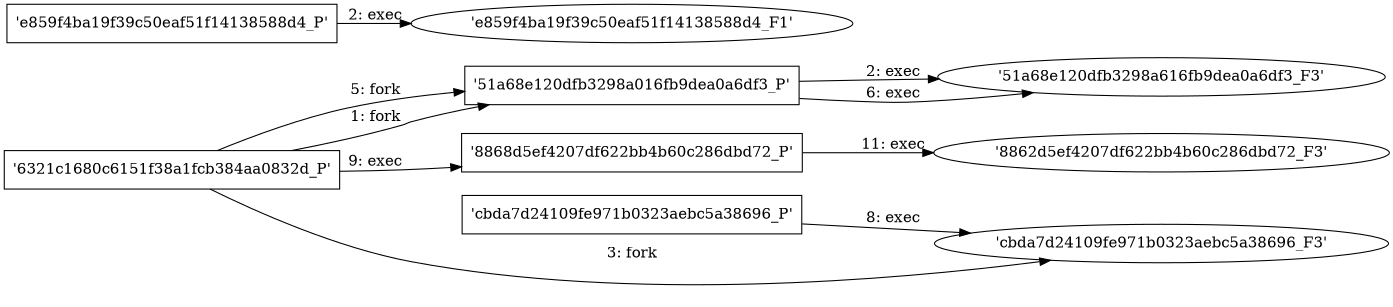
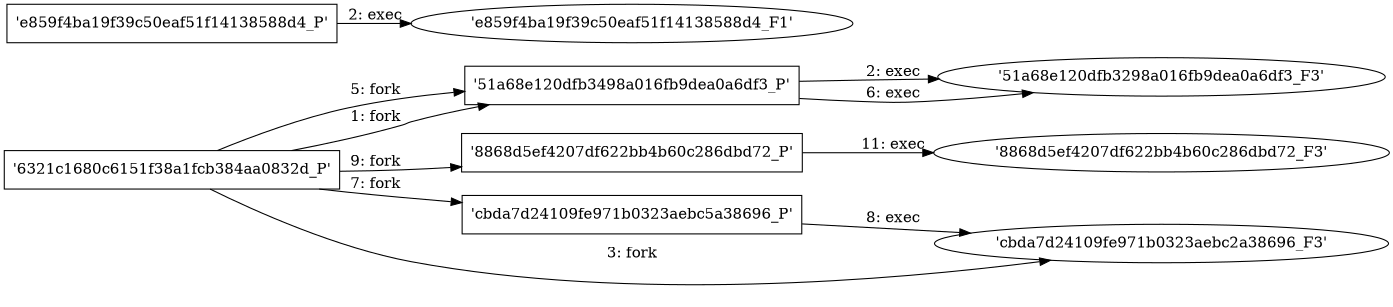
node "'51a68e120dfb3298a616fb9dea0a6df3_F3'": label "'51a68e120dfb3298a616fb9dea0a6df3_F3'" -> "'51a68e120dfb3298a016fb9dea0a6df3_F3'"
node "'51a68e120dfb3298a016fb9dea0a6df3_P'": label "'51a68e120dfb3298a016fb9dea0a6df3_P'" -> "'51a68e120dfb3498a016fb9dea0a6df3_P'"
node "'8862d5ef4207df622bb4b60c286dbd72_F3'": label "'8862d5ef4207df622bb4b60c286dbd72_F3'" -> "'8868d5ef4207df622bb4b60c286dbd72_F3'"
edge "'6321c1680c6151f38a1fcb384aa0832d_P'" -> "'8868d5ef4207df622bb4b60c286dbd72_P'": label "9: exec" -> "9: fork"
edge "'6321c1680c6151f38a1fcb384aa0832d_P'" -> "'cbda7d24109fe971b0323aebc5a38696_P'": added, label "7: fork"
node "'cbda7d24109fe971b0323aebc5a38696_F3'": label "'cbda7d24109fe971b0323aebc5a38696_F3'" -> "'cbda7d24109fe971b0323aebc2a38696_F3'"
